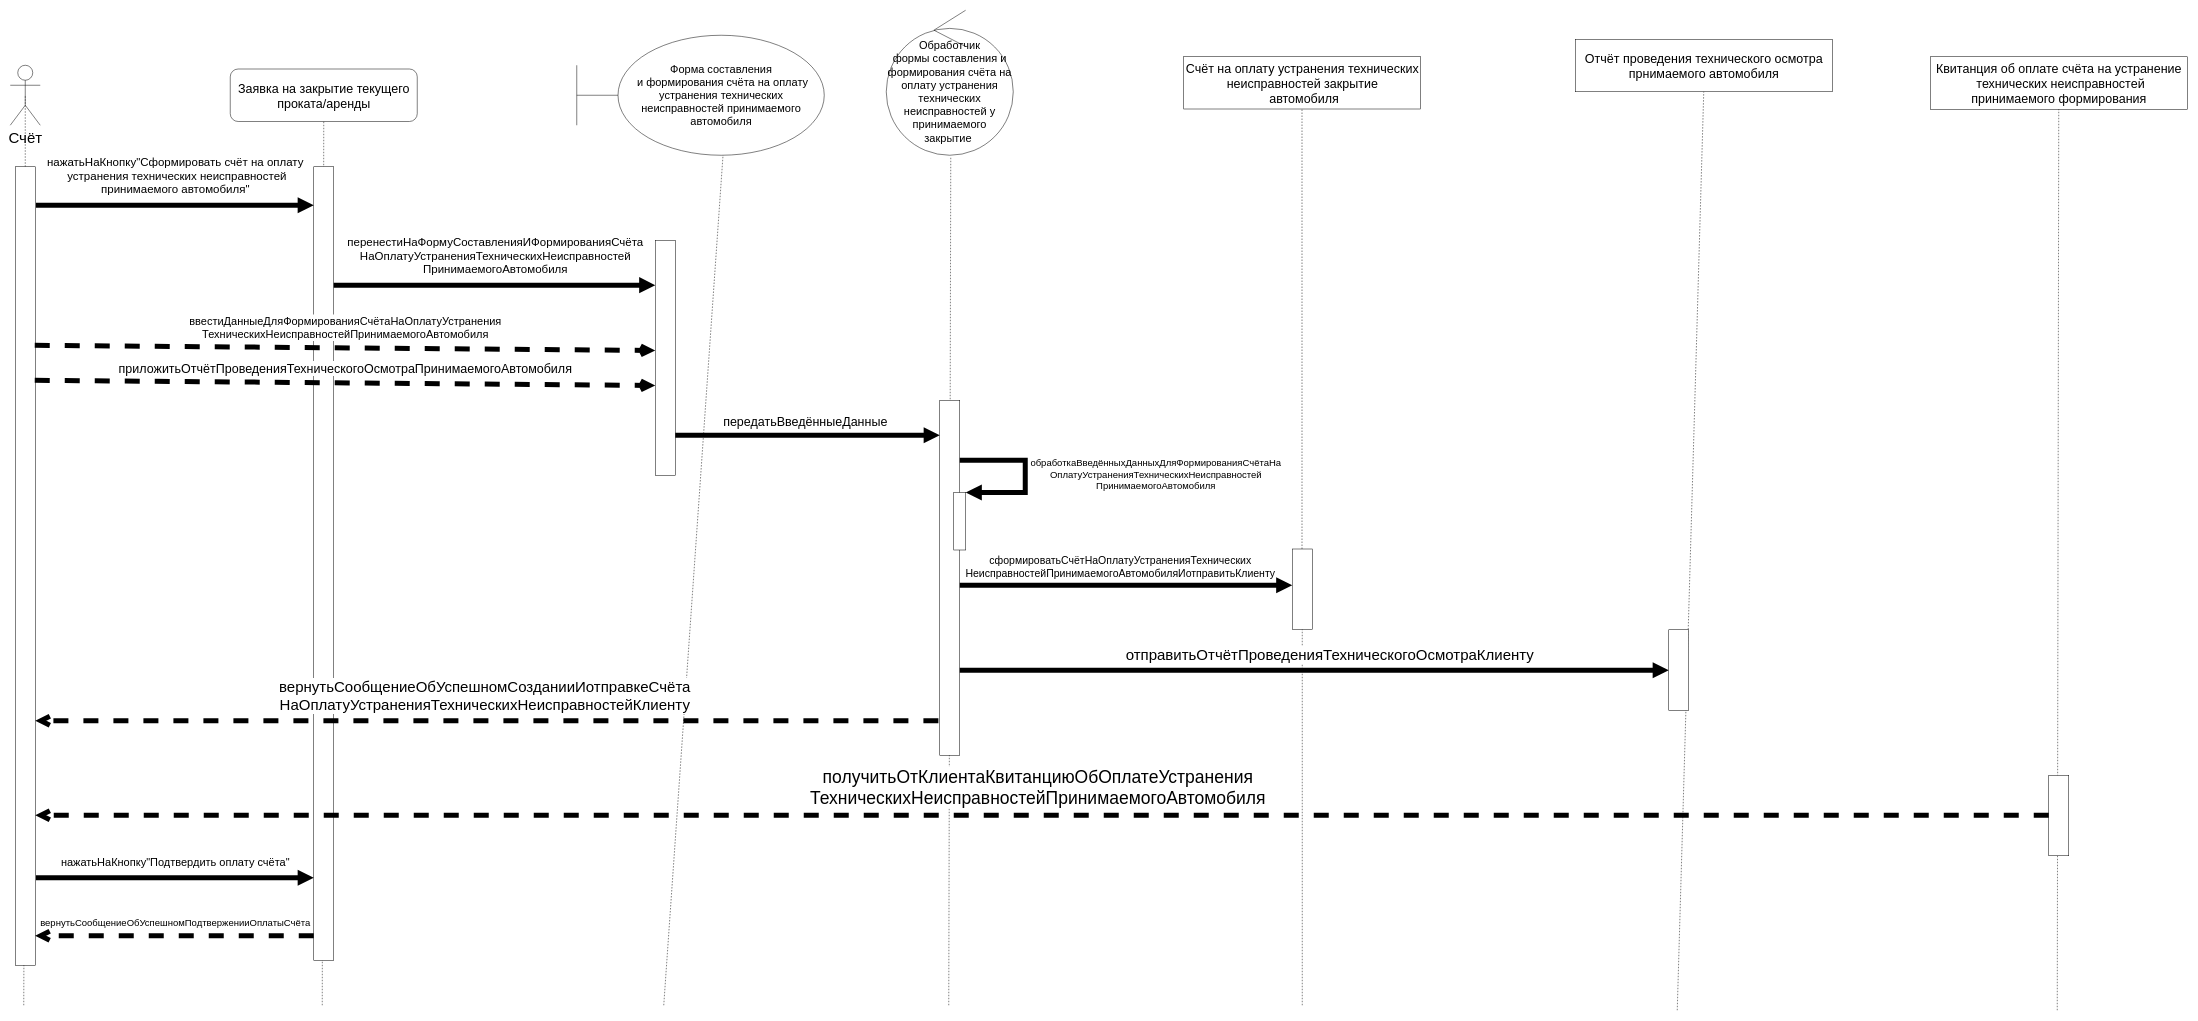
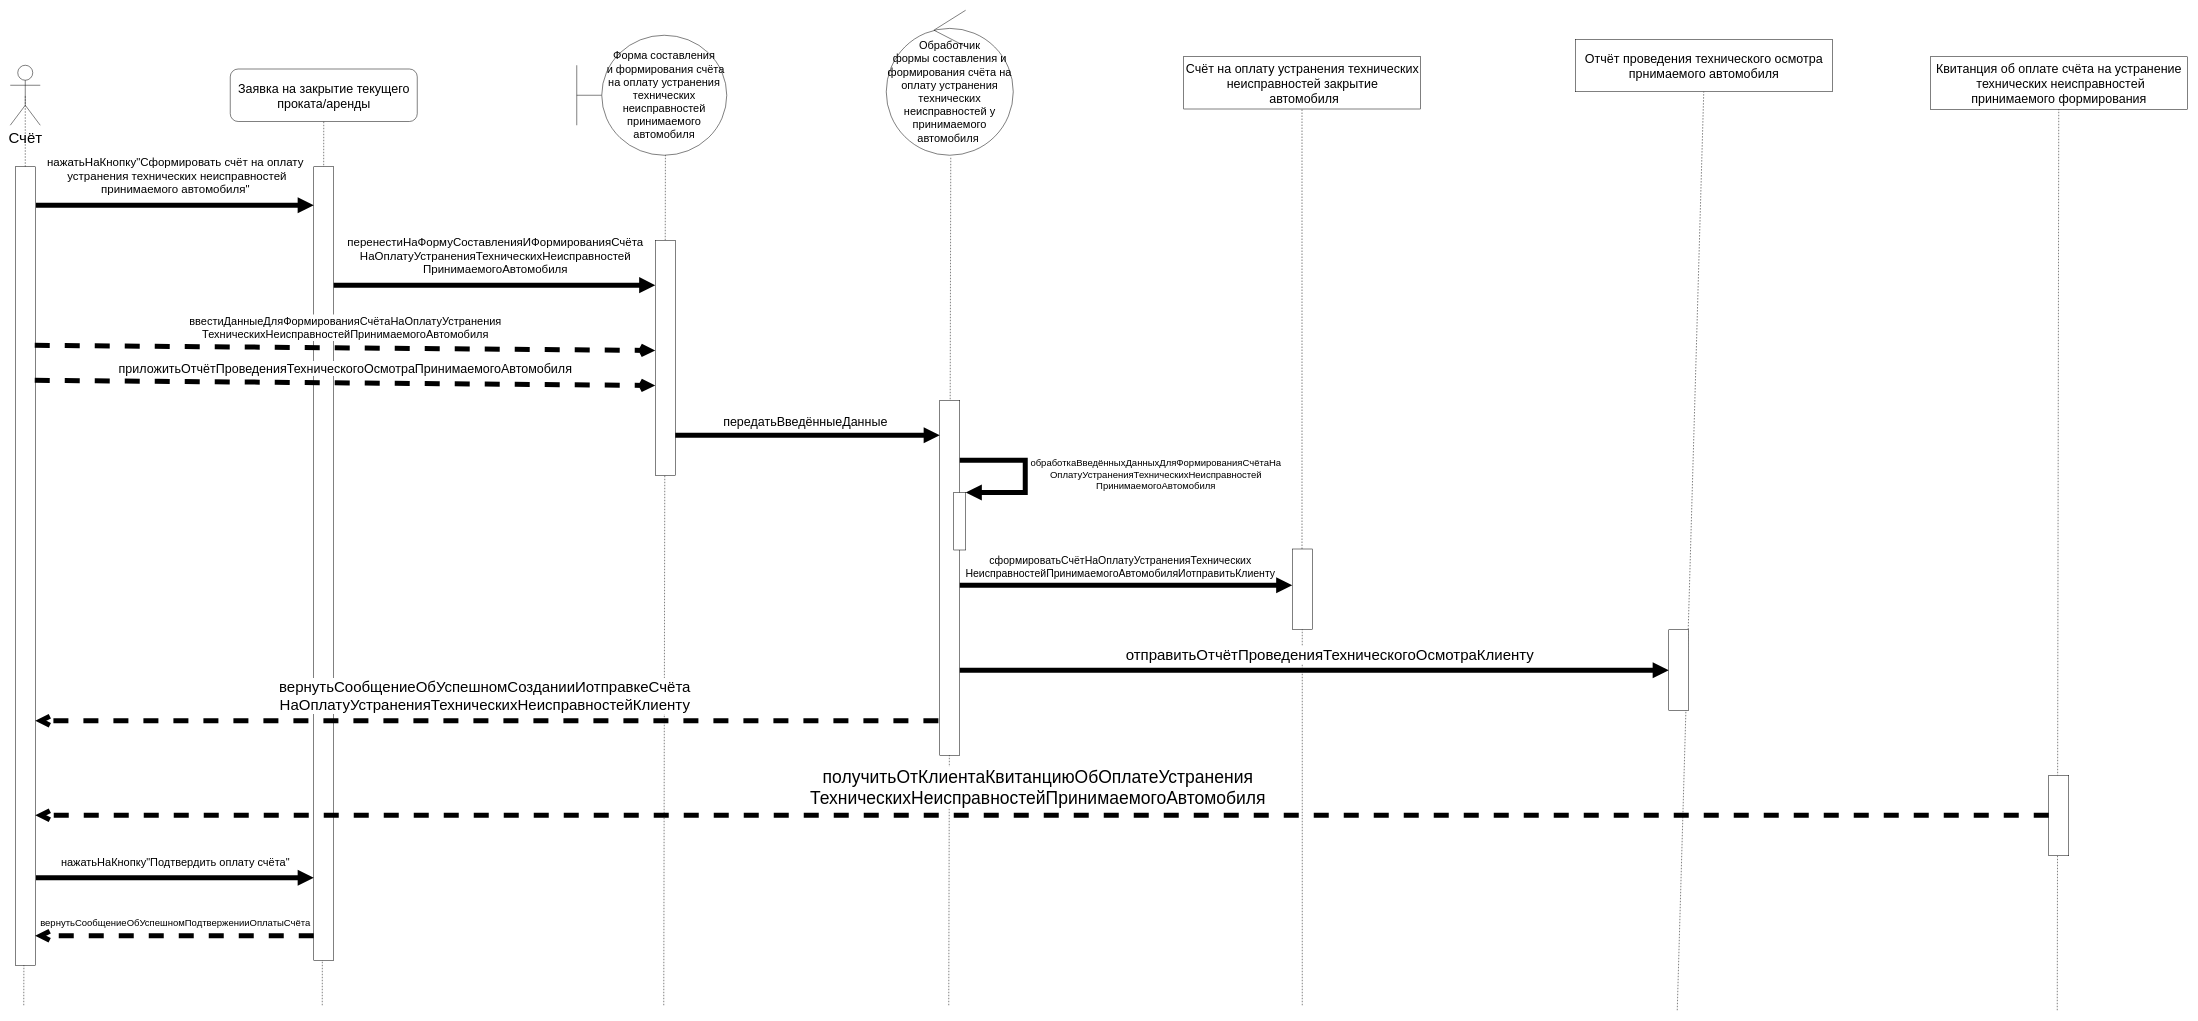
node "Обработчик формы составления и формирования счёта на оплату устранения технических неисправностей у принимаемого закрытие": label "Обработчик формы составления и формирования счёта на оплату устранения технических неисправностей у принимаемого закрытие" -> "Обработчик формы составления и формирования счёта на оплату устранения технических неисправностей у принимаемого автомобиля"
node "Форма составления и формирования счёта на оплату устранения технических неисправностей принимаемого автомобиля": size 248x120 -> 150x120
